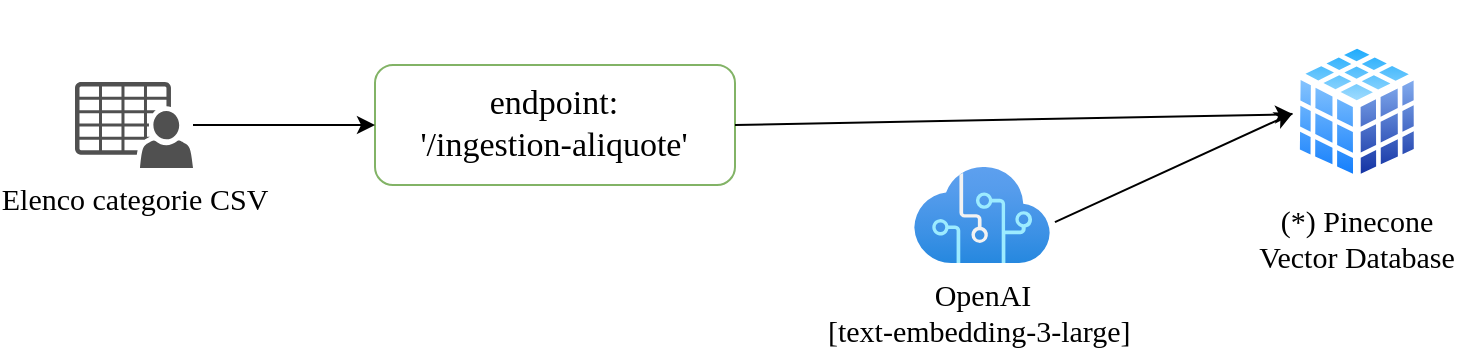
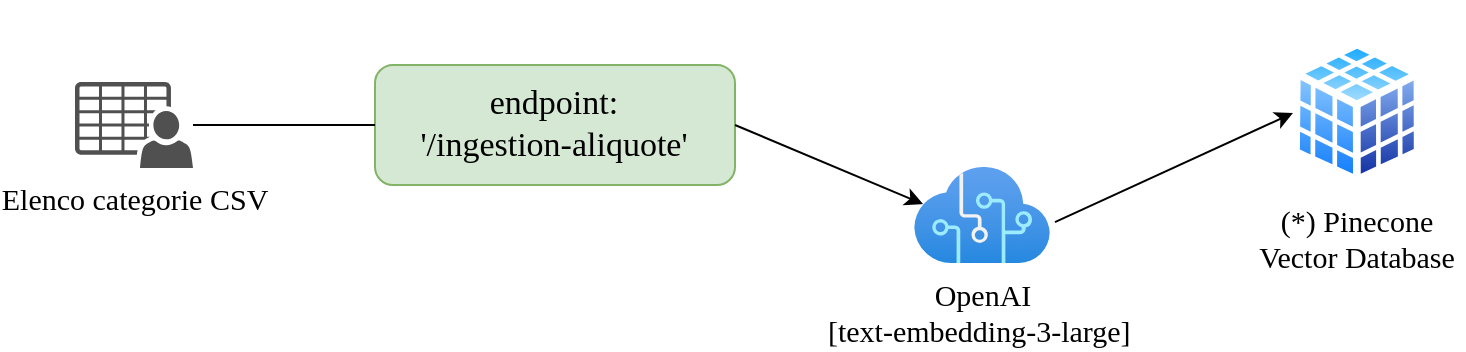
edge "endpoint: '/ingestion-aliquote'" -> "(*) Pinecone Vector Database": now "endpoint: '/ingestion-aliquote'" -> "OpenAI [text-embedding-3-large]"
edge "Elenco categorie CSV" -> "endpoint: '/ingestion-aliquote'": arrowhead classic -> none
node "endpoint: '/ingestion-aliquote'": fillcolor #ffffff -> #d5e8d4
